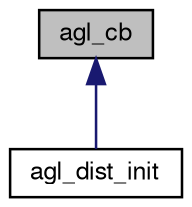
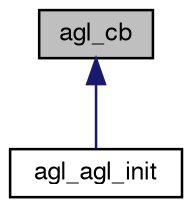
node "agl_dist_init": label "agl_dist_init" -> "agl_agl_init"
